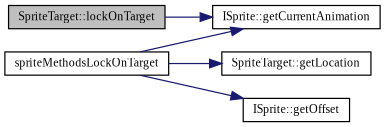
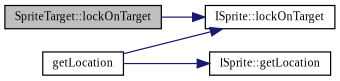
node "ISprite::getCurrentAnimation": label "ISprite::getCurrentAnimation" -> "ISprite::lockOnTarget"
node "spriteMethodsLockOnTarget": label "spriteMethodsLockOnTarget" -> "getLocation"
node "SpriteTarget::getLocation": label "SpriteTarget::getLocation" -> "ISprite::getLocation"
node "ISprite::getOffset": removed
